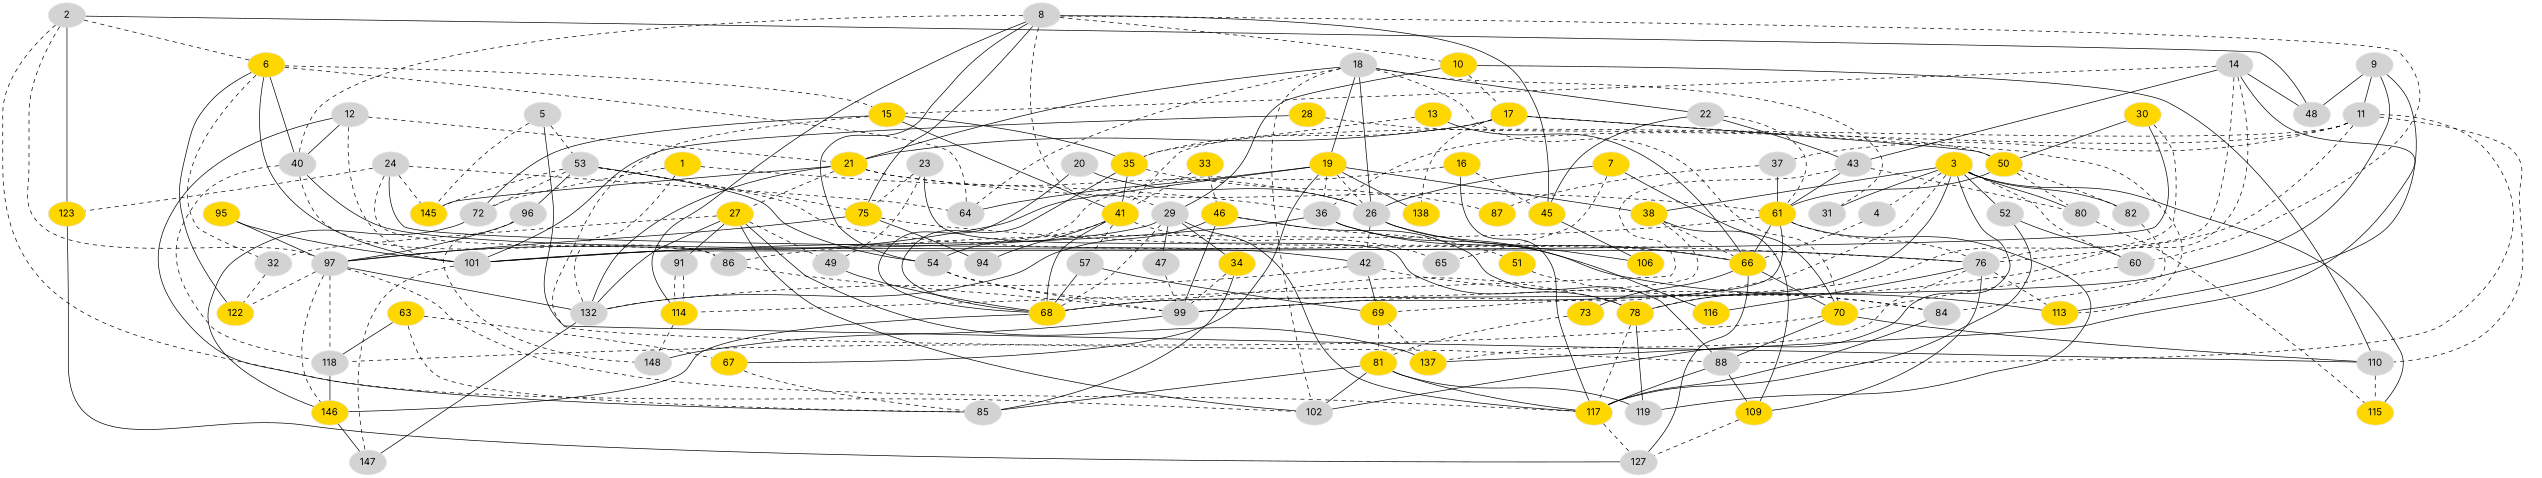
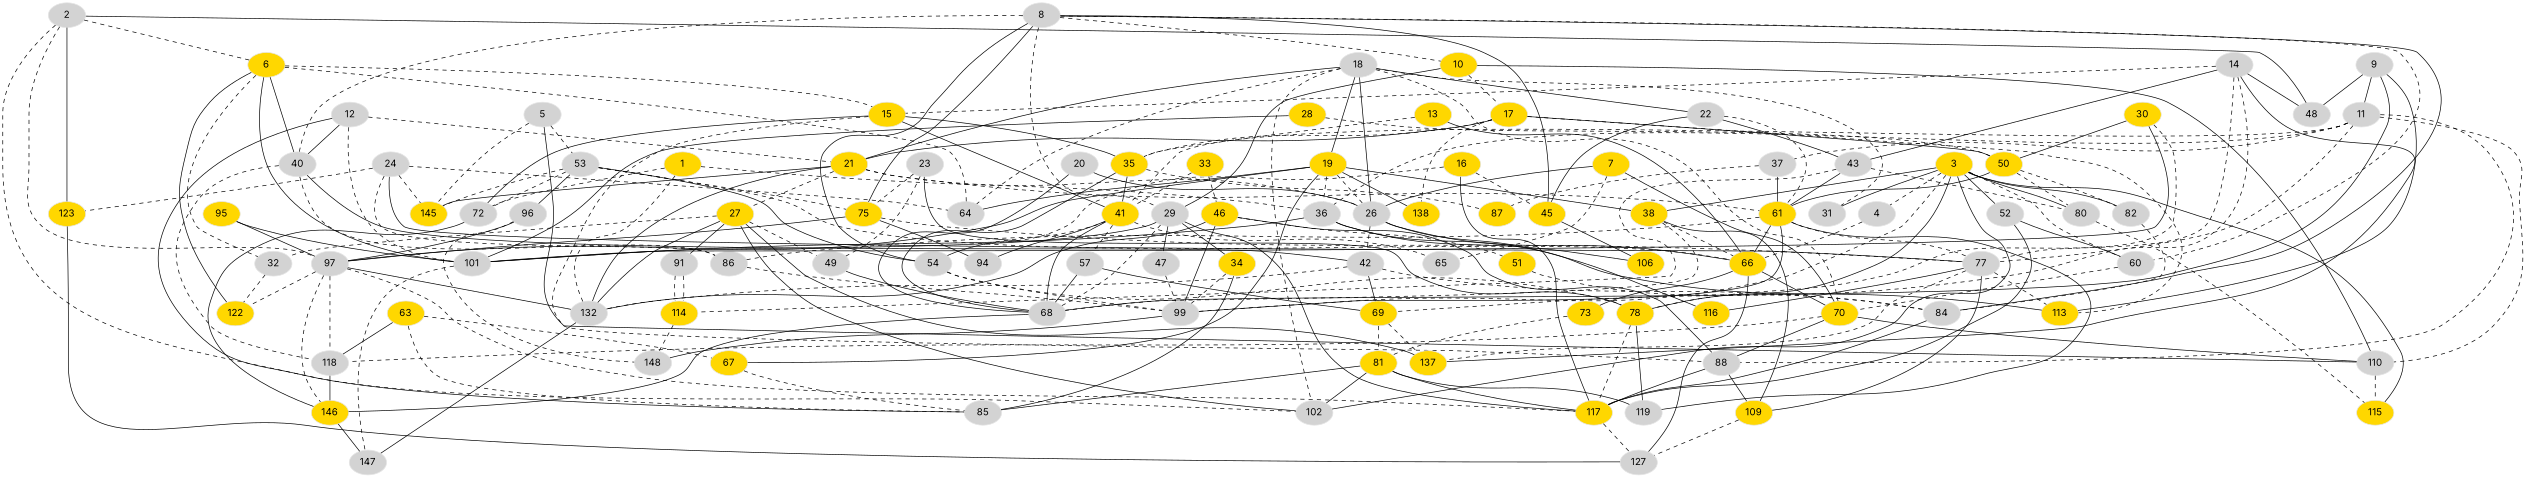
edge "8" -- "114": now "8" -- "84"
node "76": label "76" -> "77"
node "68": fillcolor gold -> lightgrey
